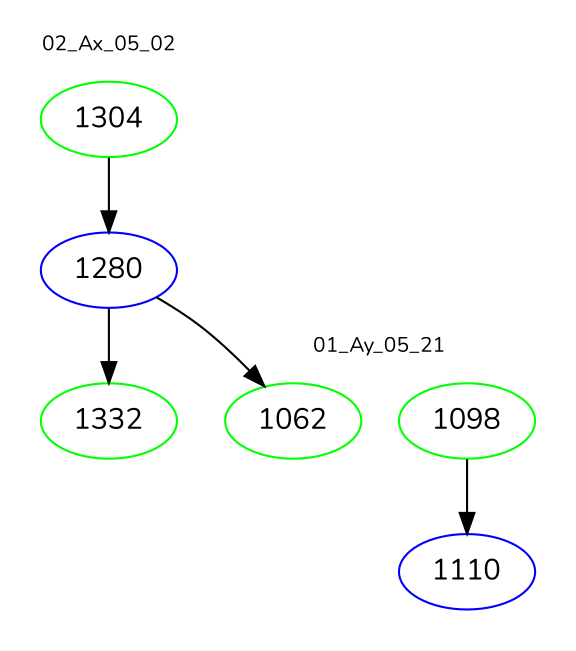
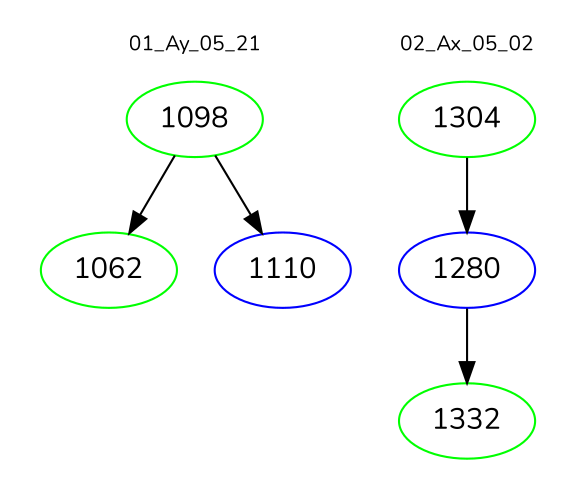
edge "1280" -> "1062": now "1098" -> "1062"
